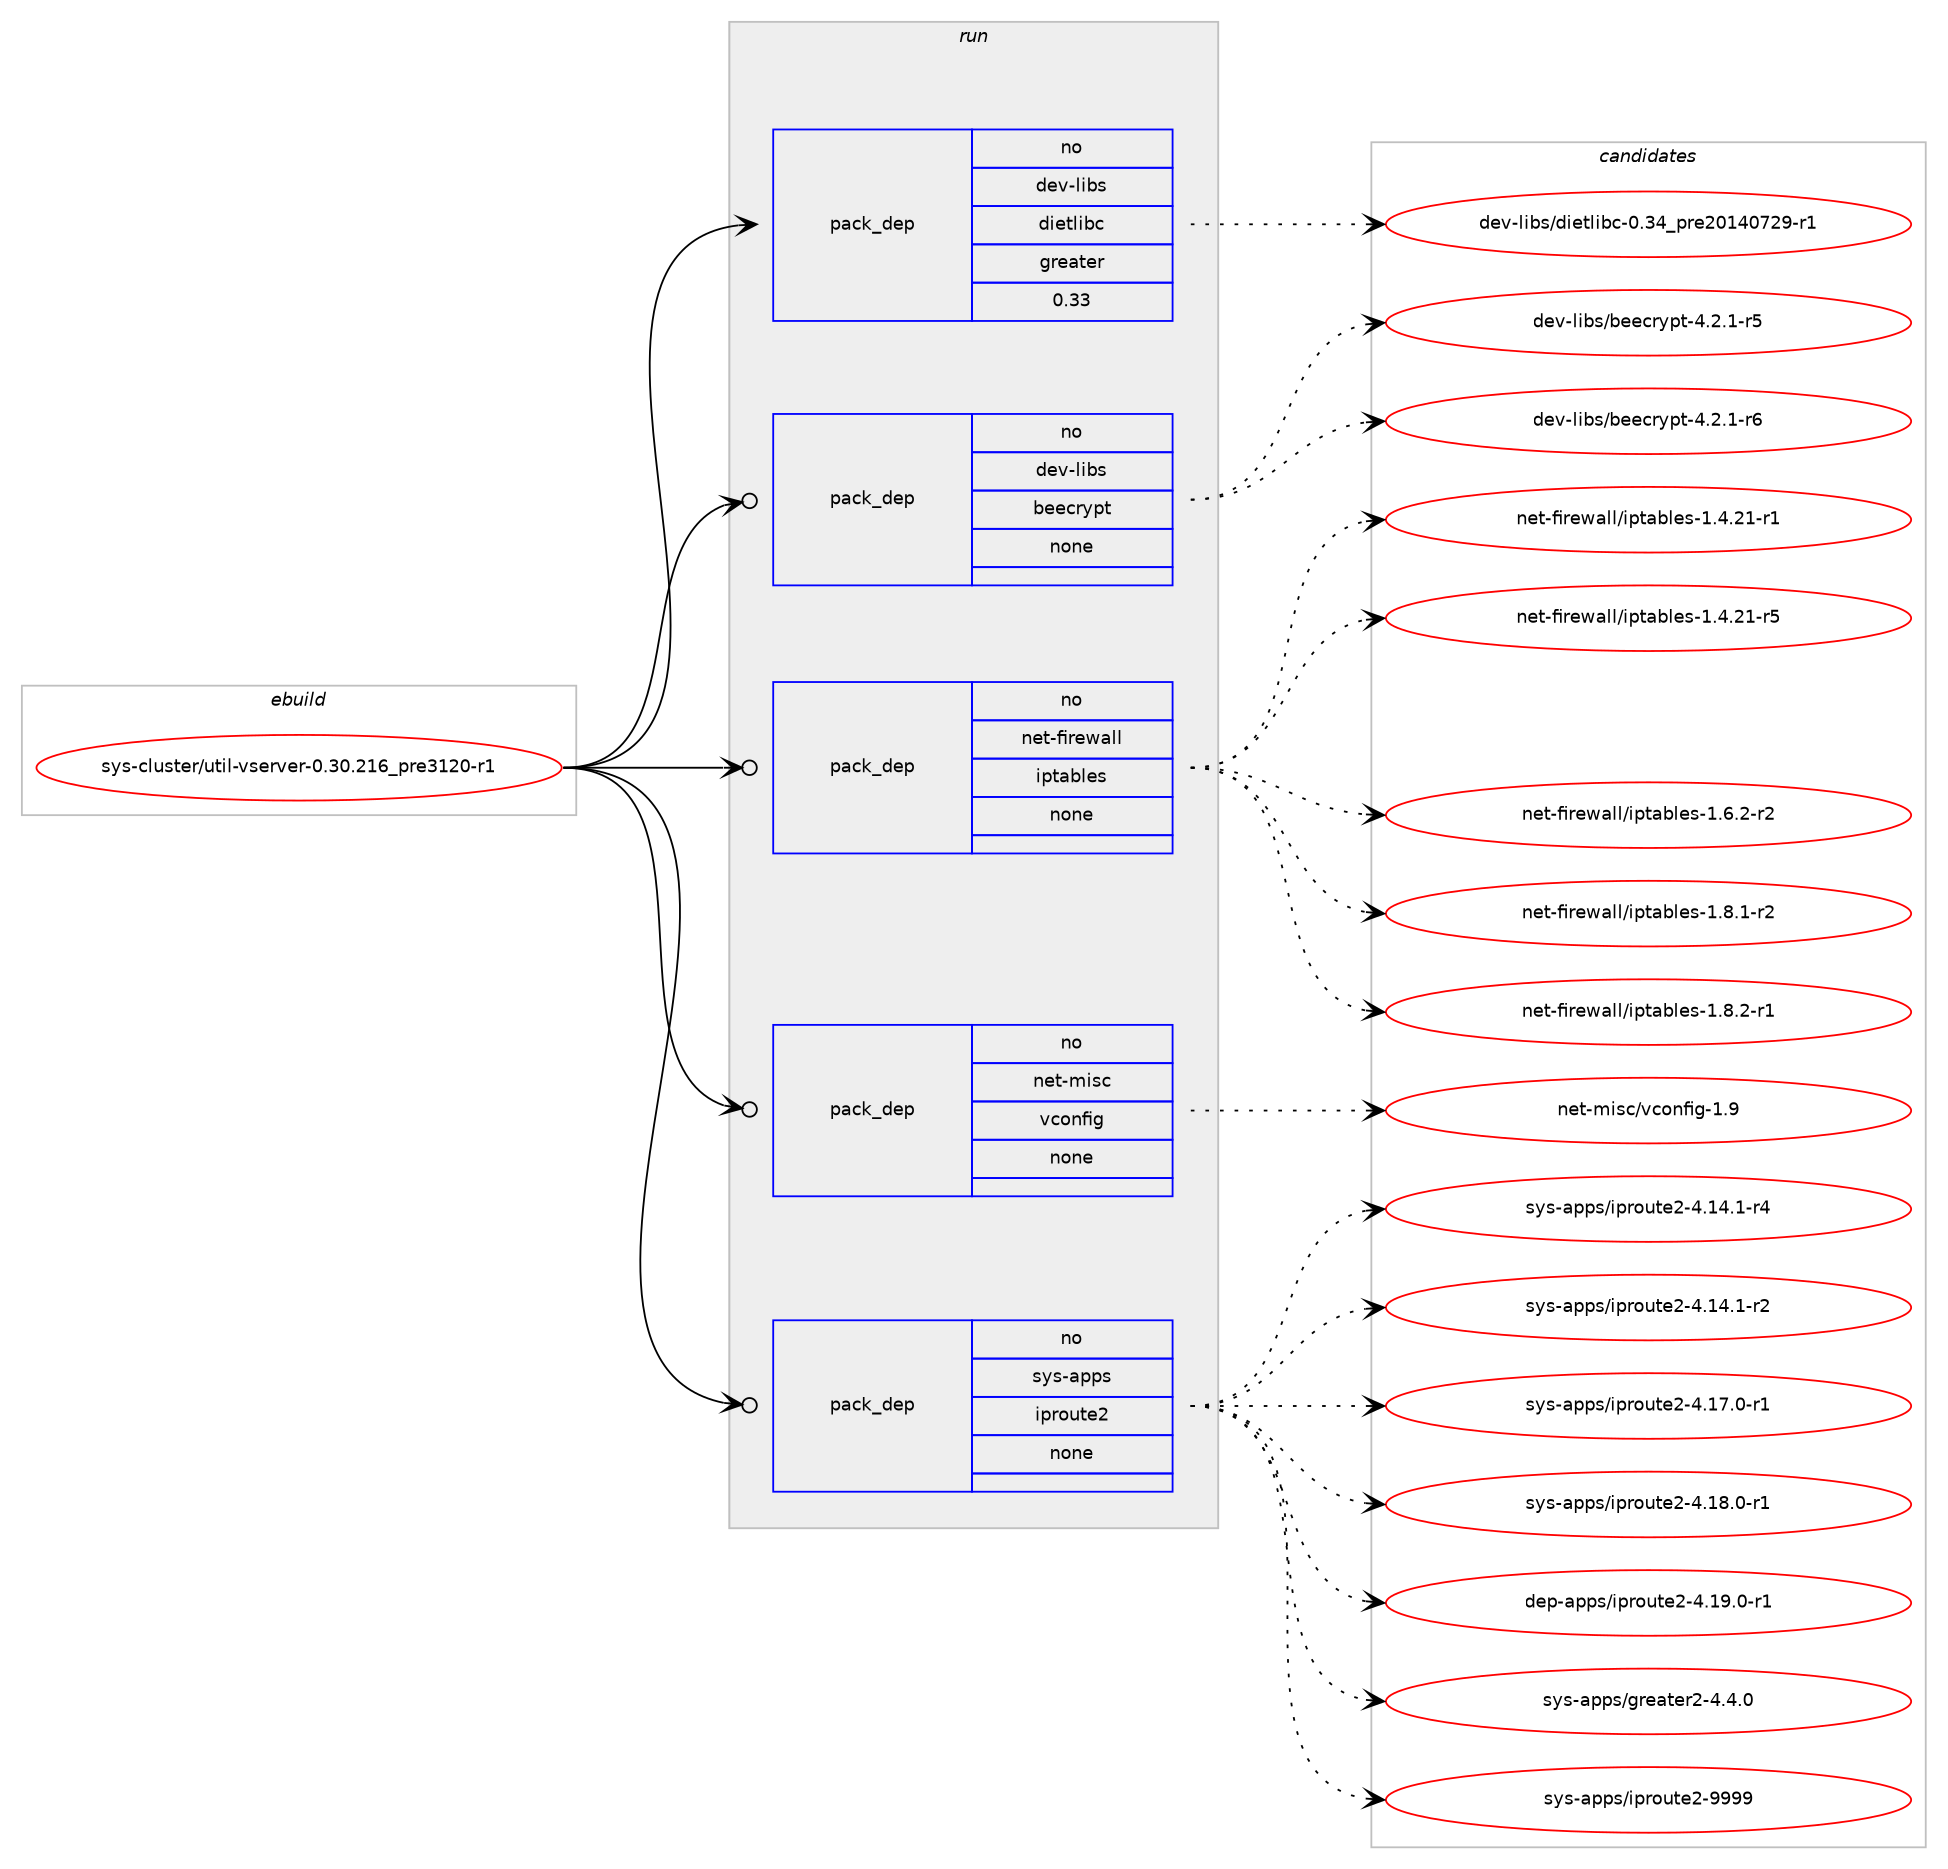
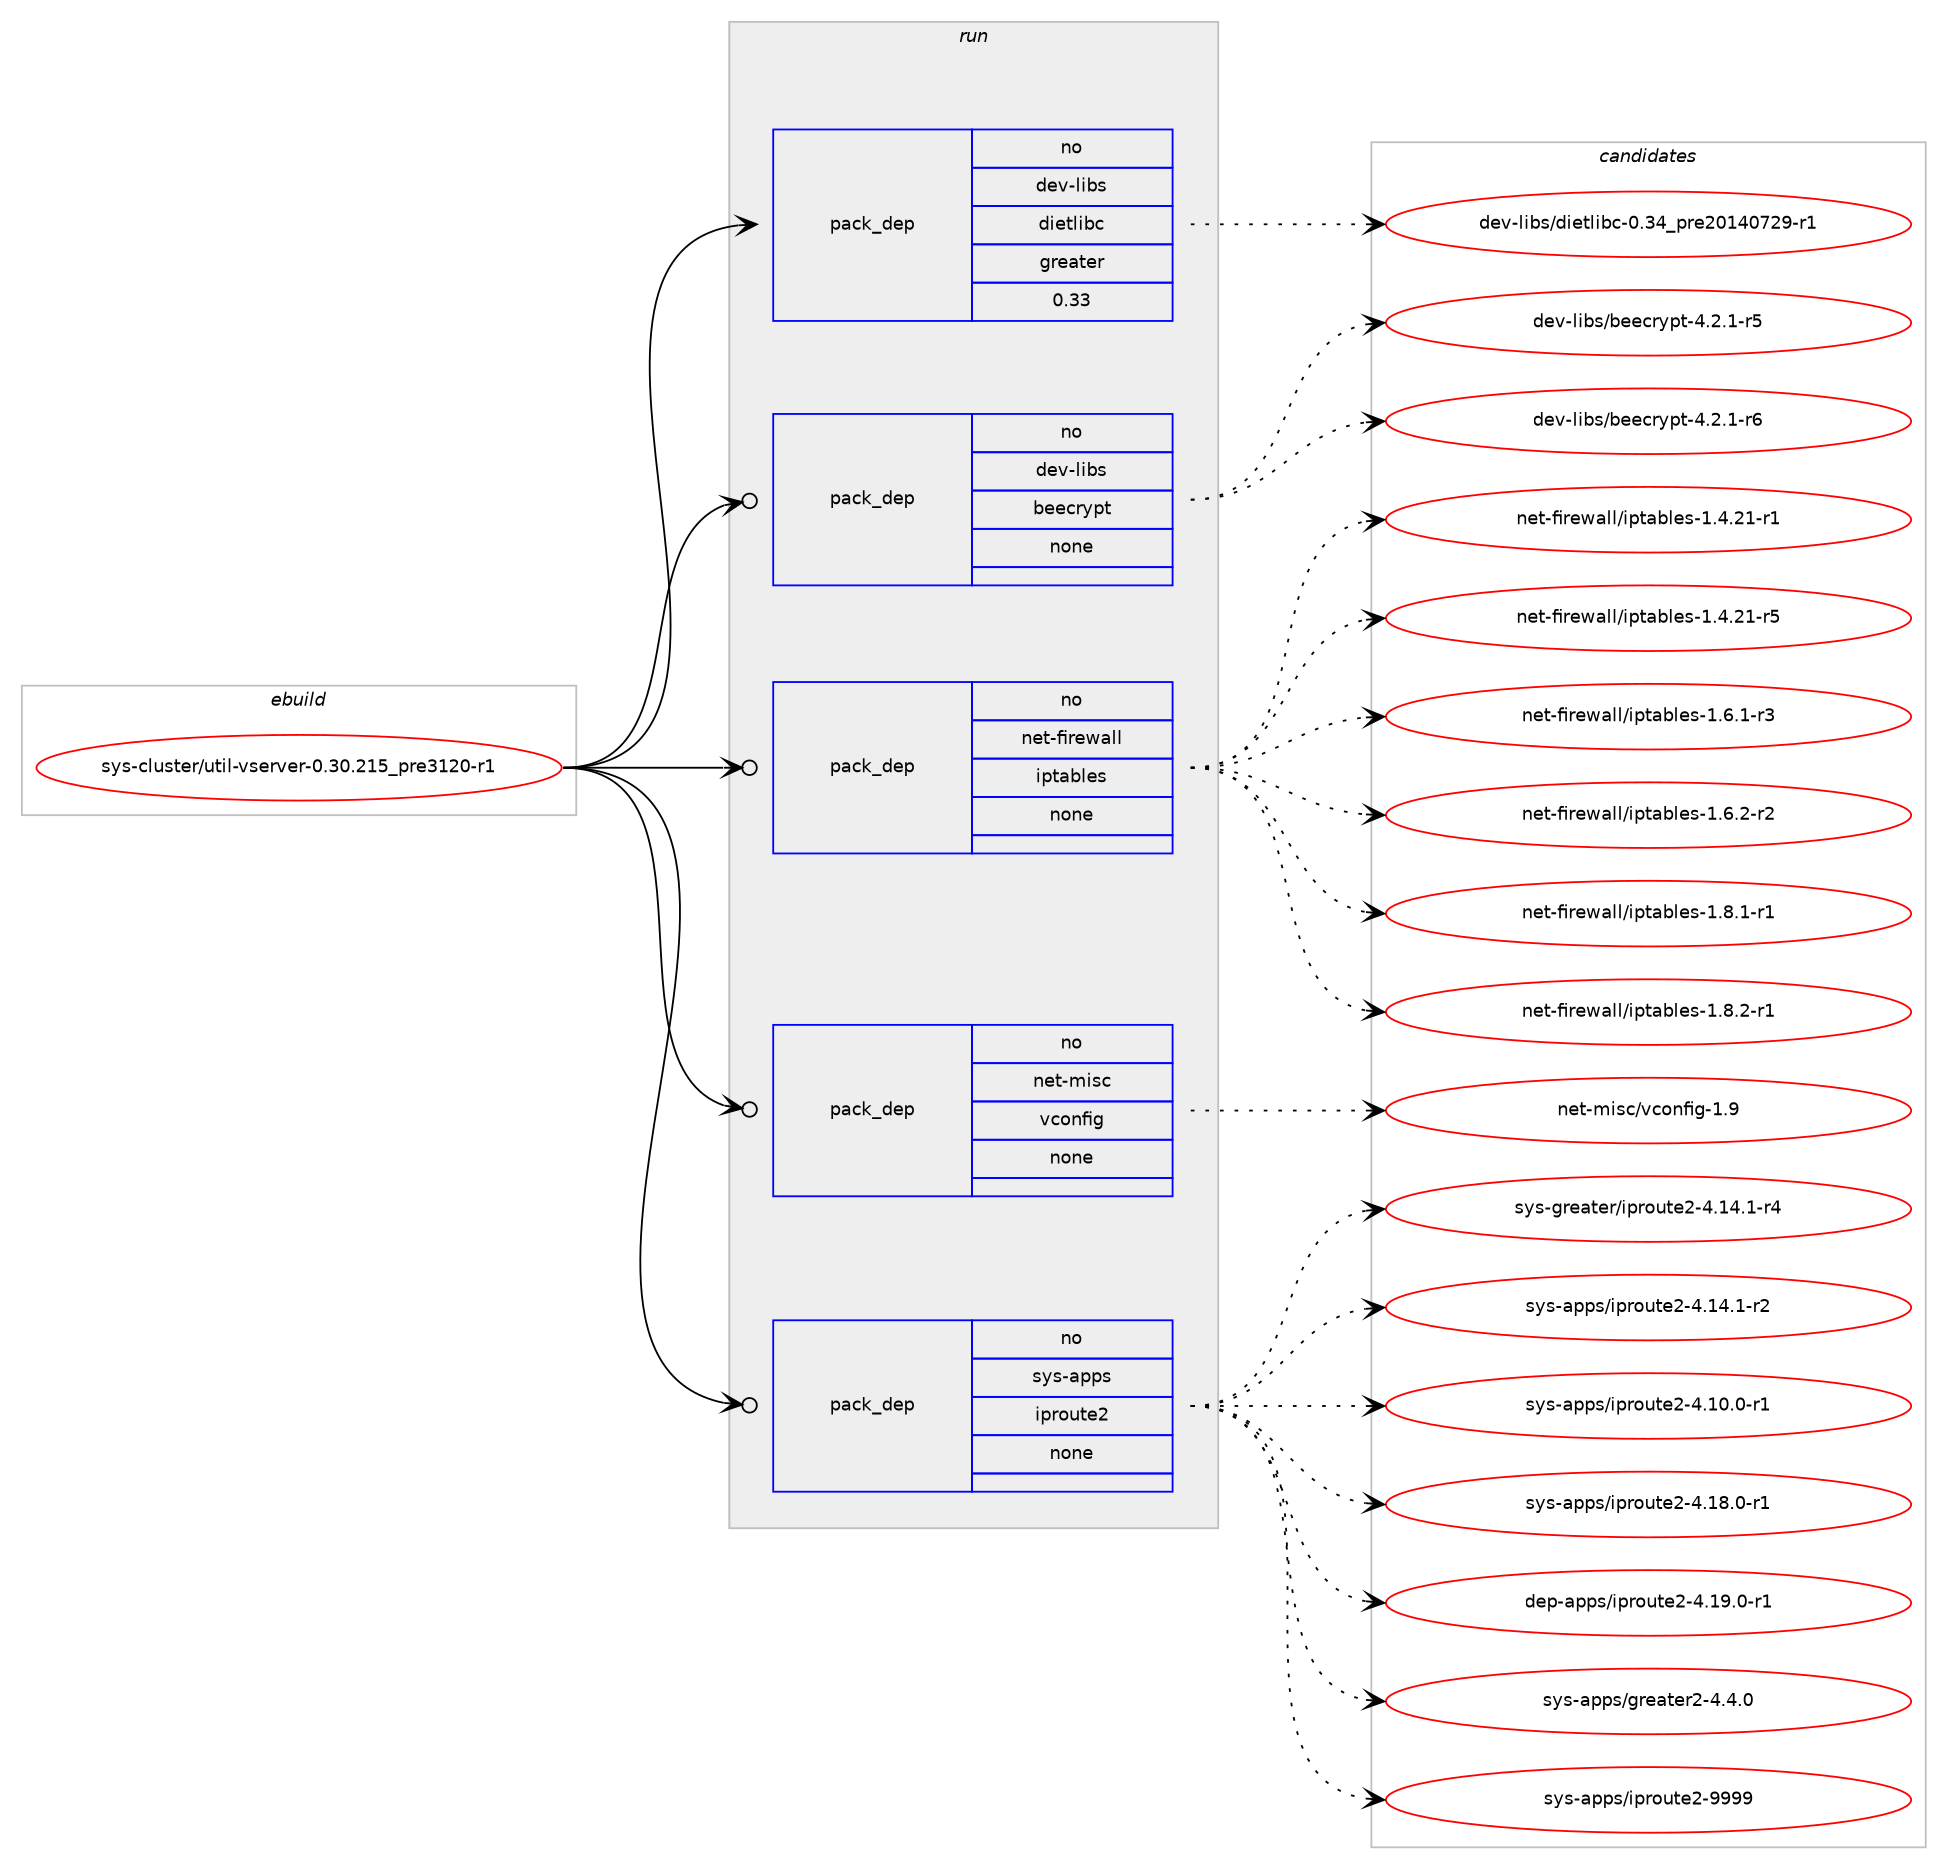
node "net-firewall/iptables-1.6.1-r3": added
node "sys-cluster/util-vserver-0.30.216_pre3120-r1": label "sys-cluster/util-vserver-0.30.216_pre3120-r1" -> "sys-cluster/util-vserver-0.30.215_pre3120-r1"
node "net-firewall/iptables-1.8.1-r2": label "net-firewall/iptables-1.8.1-r2" -> "net-firewall/iptables-1.8.1-r1"
node "sys-apps/iproute2-4.14.1-r4": label "sys-apps/iproute2-4.14.1-r4" -> "sys-greater/iproute2-4.14.1-r4"
node "sys-apps/iproute2-4.17.0-r1": label "sys-apps/iproute2-4.17.0-r1" -> "sys-apps/iproute2-4.10.0-r1"
